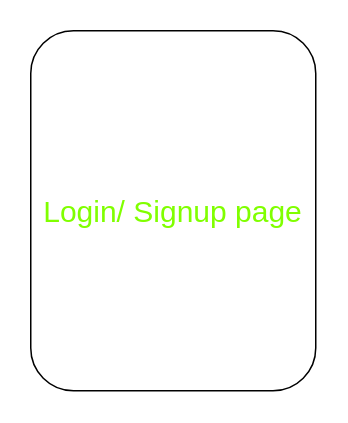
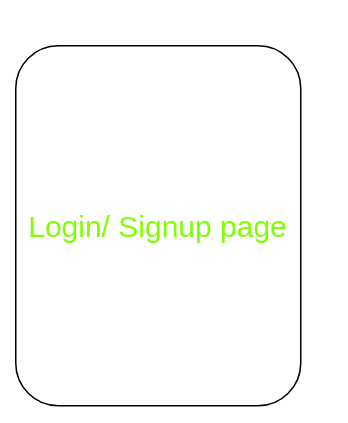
node "Login/ Signup page": moved (173, 211) -> (158, 226)
